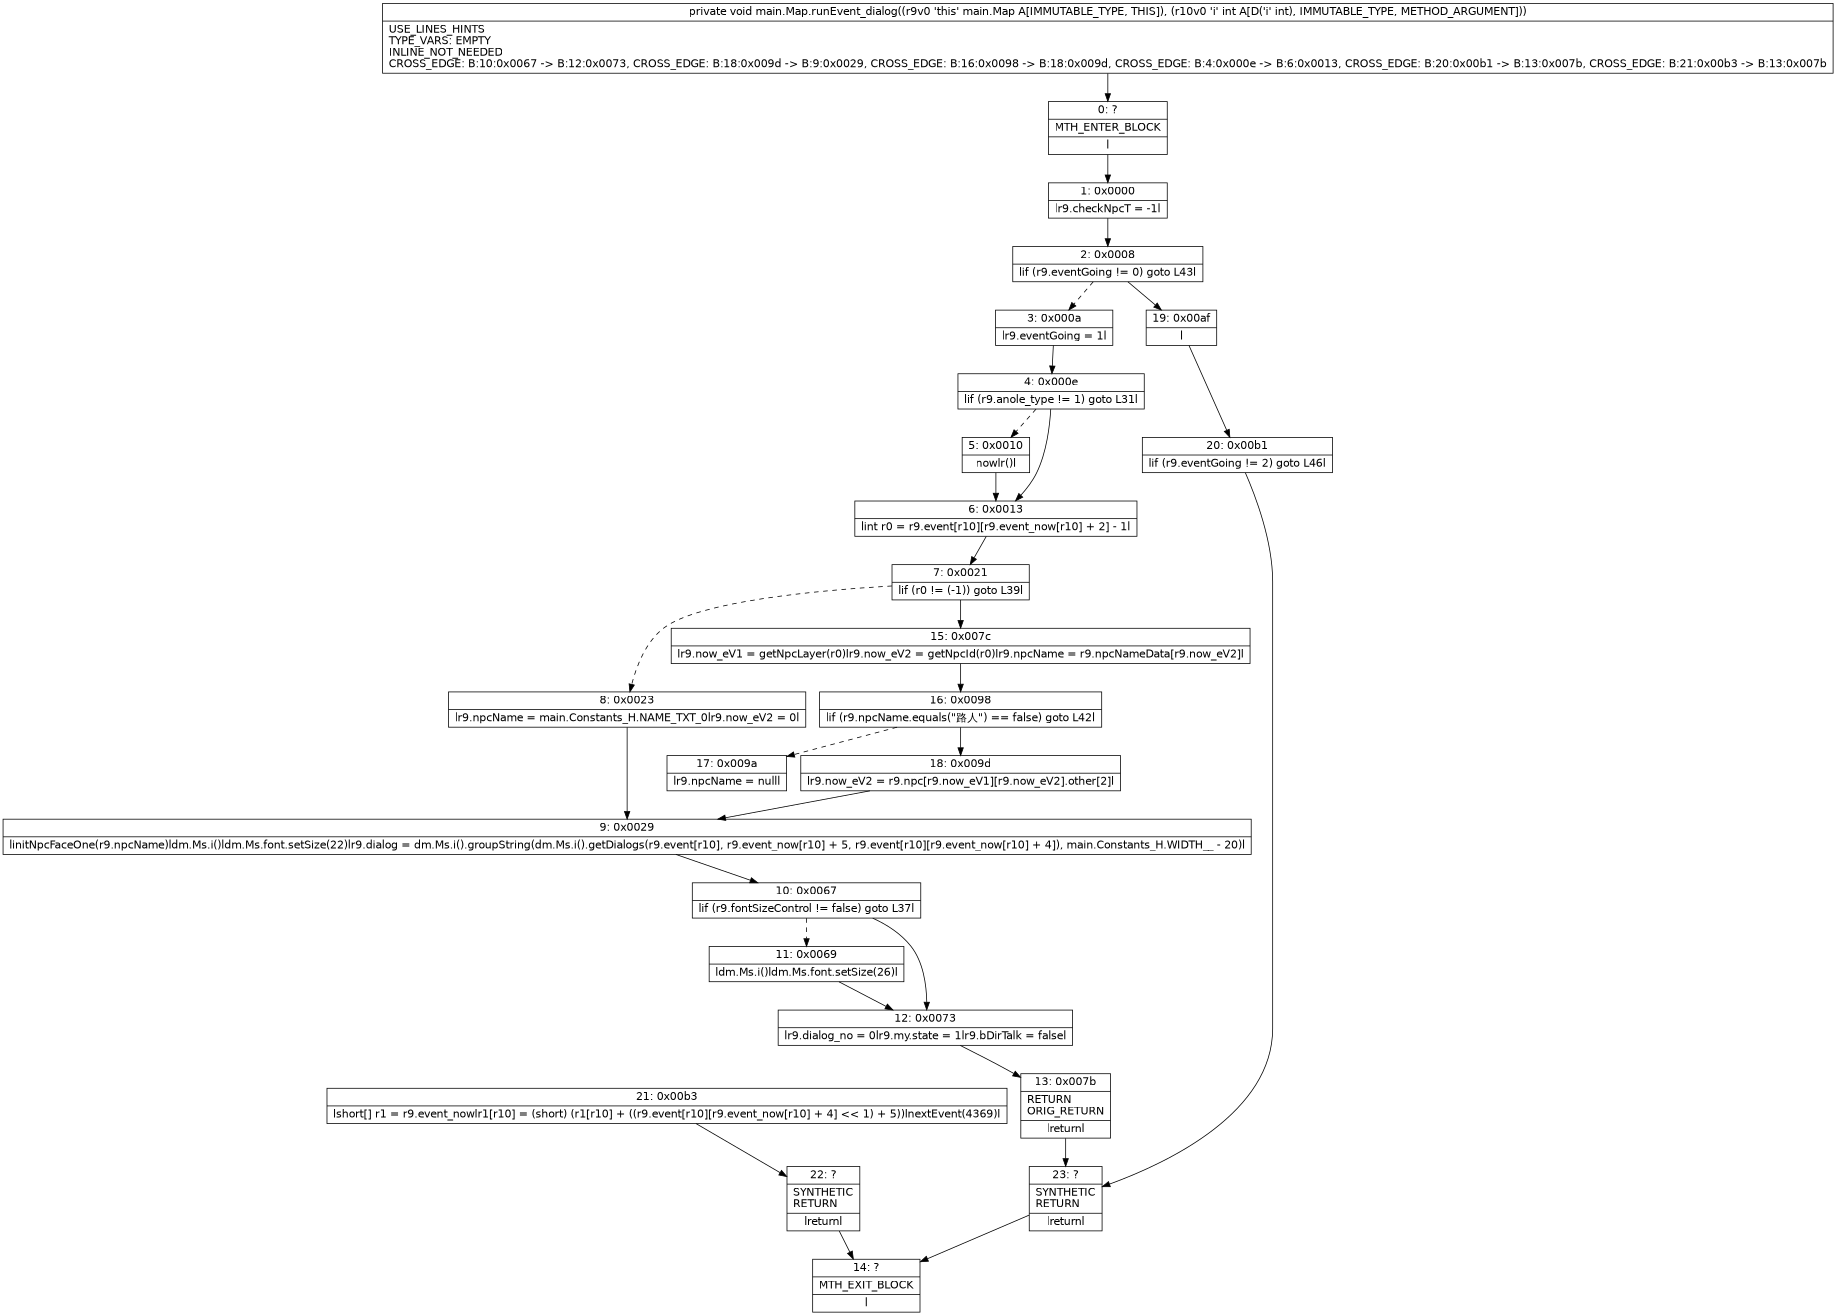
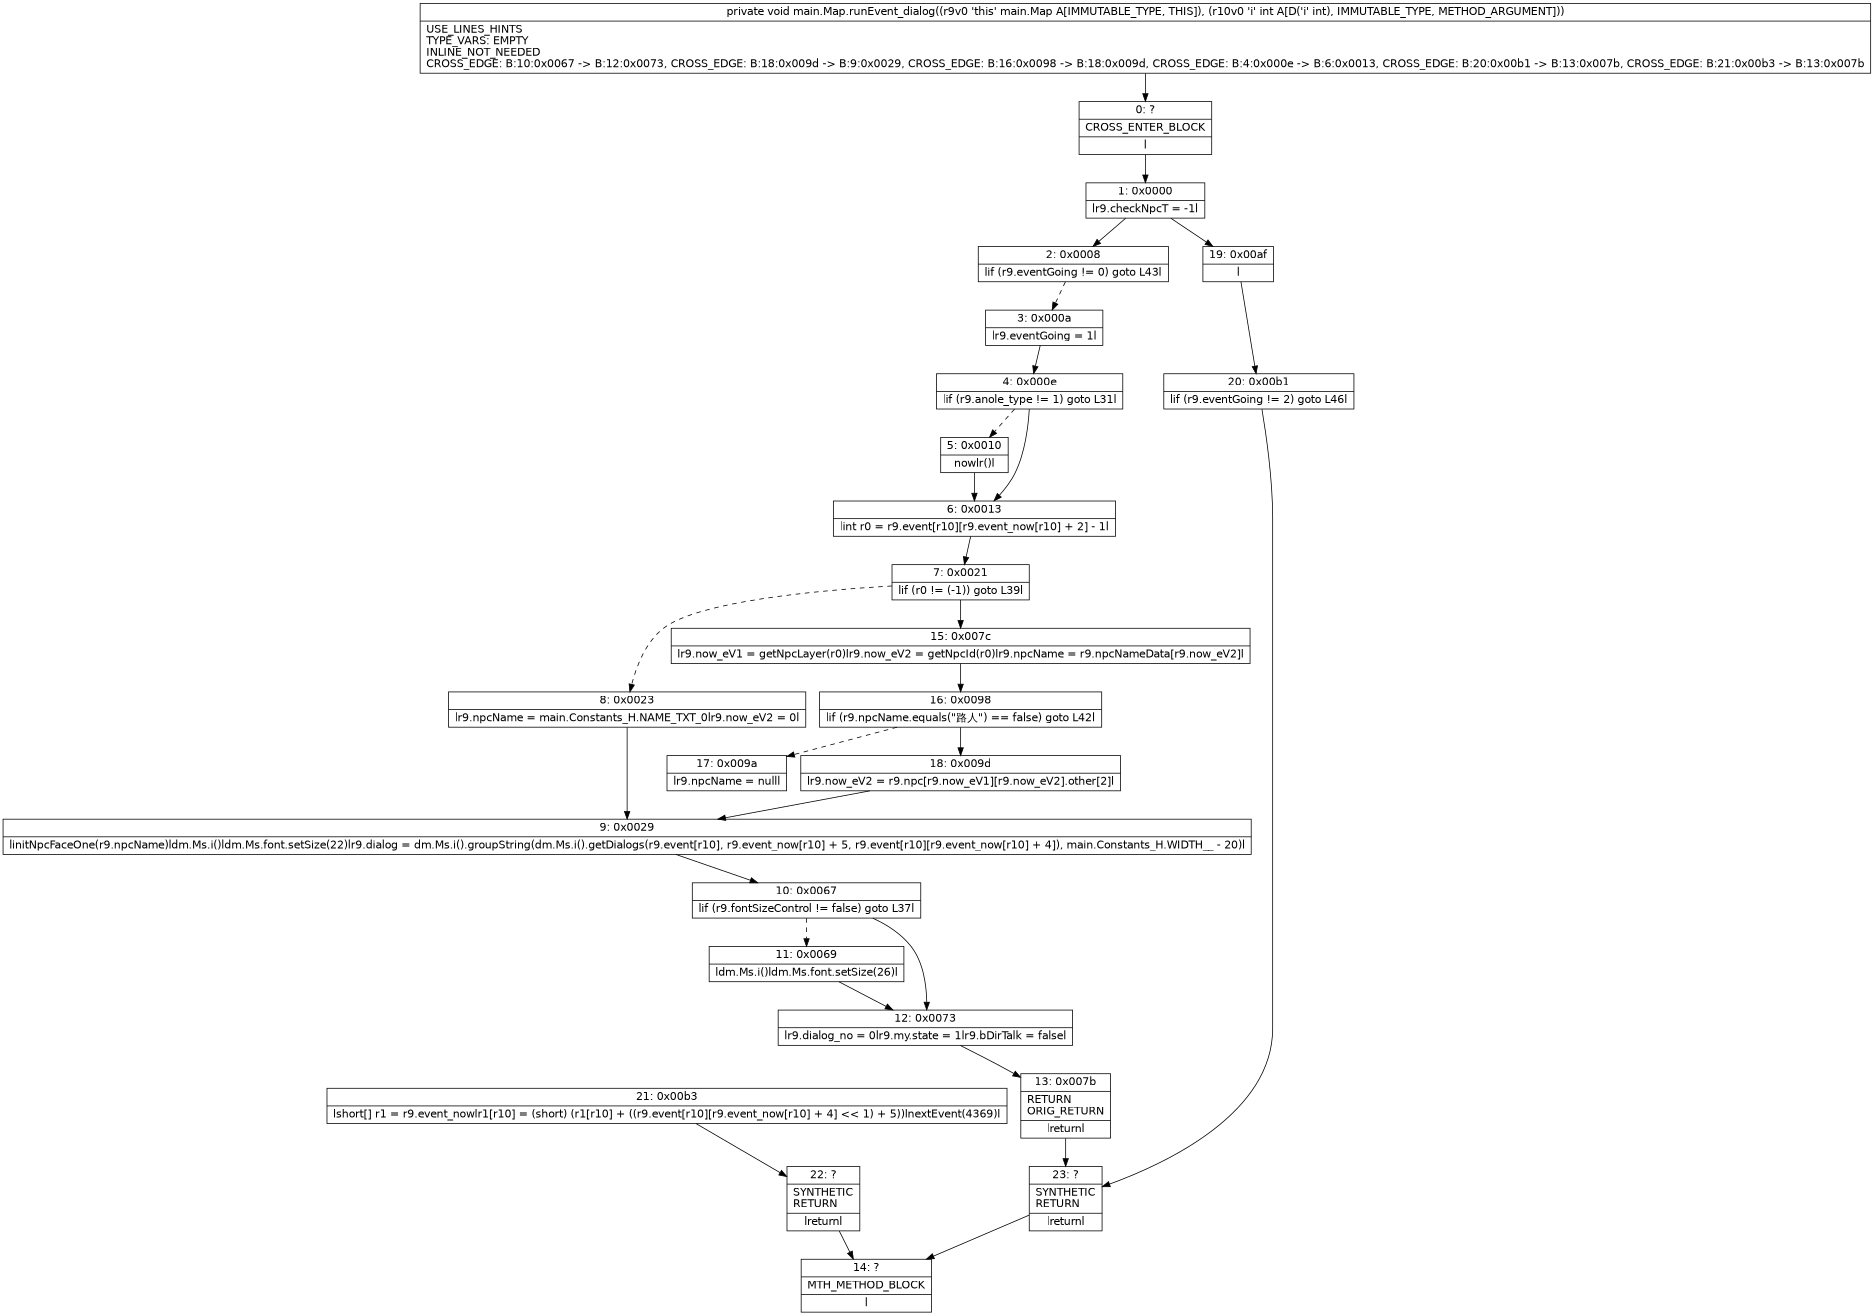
node "0: ?": text "MTH_ENTER_BLOCK" -> "CROSS_ENTER_BLOCK"
edge "2: 0x0008" -> "19: 0x00af": now "1: 0x0000" -> "19: 0x00af"
node "14: ?": text "MTH_EXIT_BLOCK" -> "MTH_METHOD_BLOCK"
